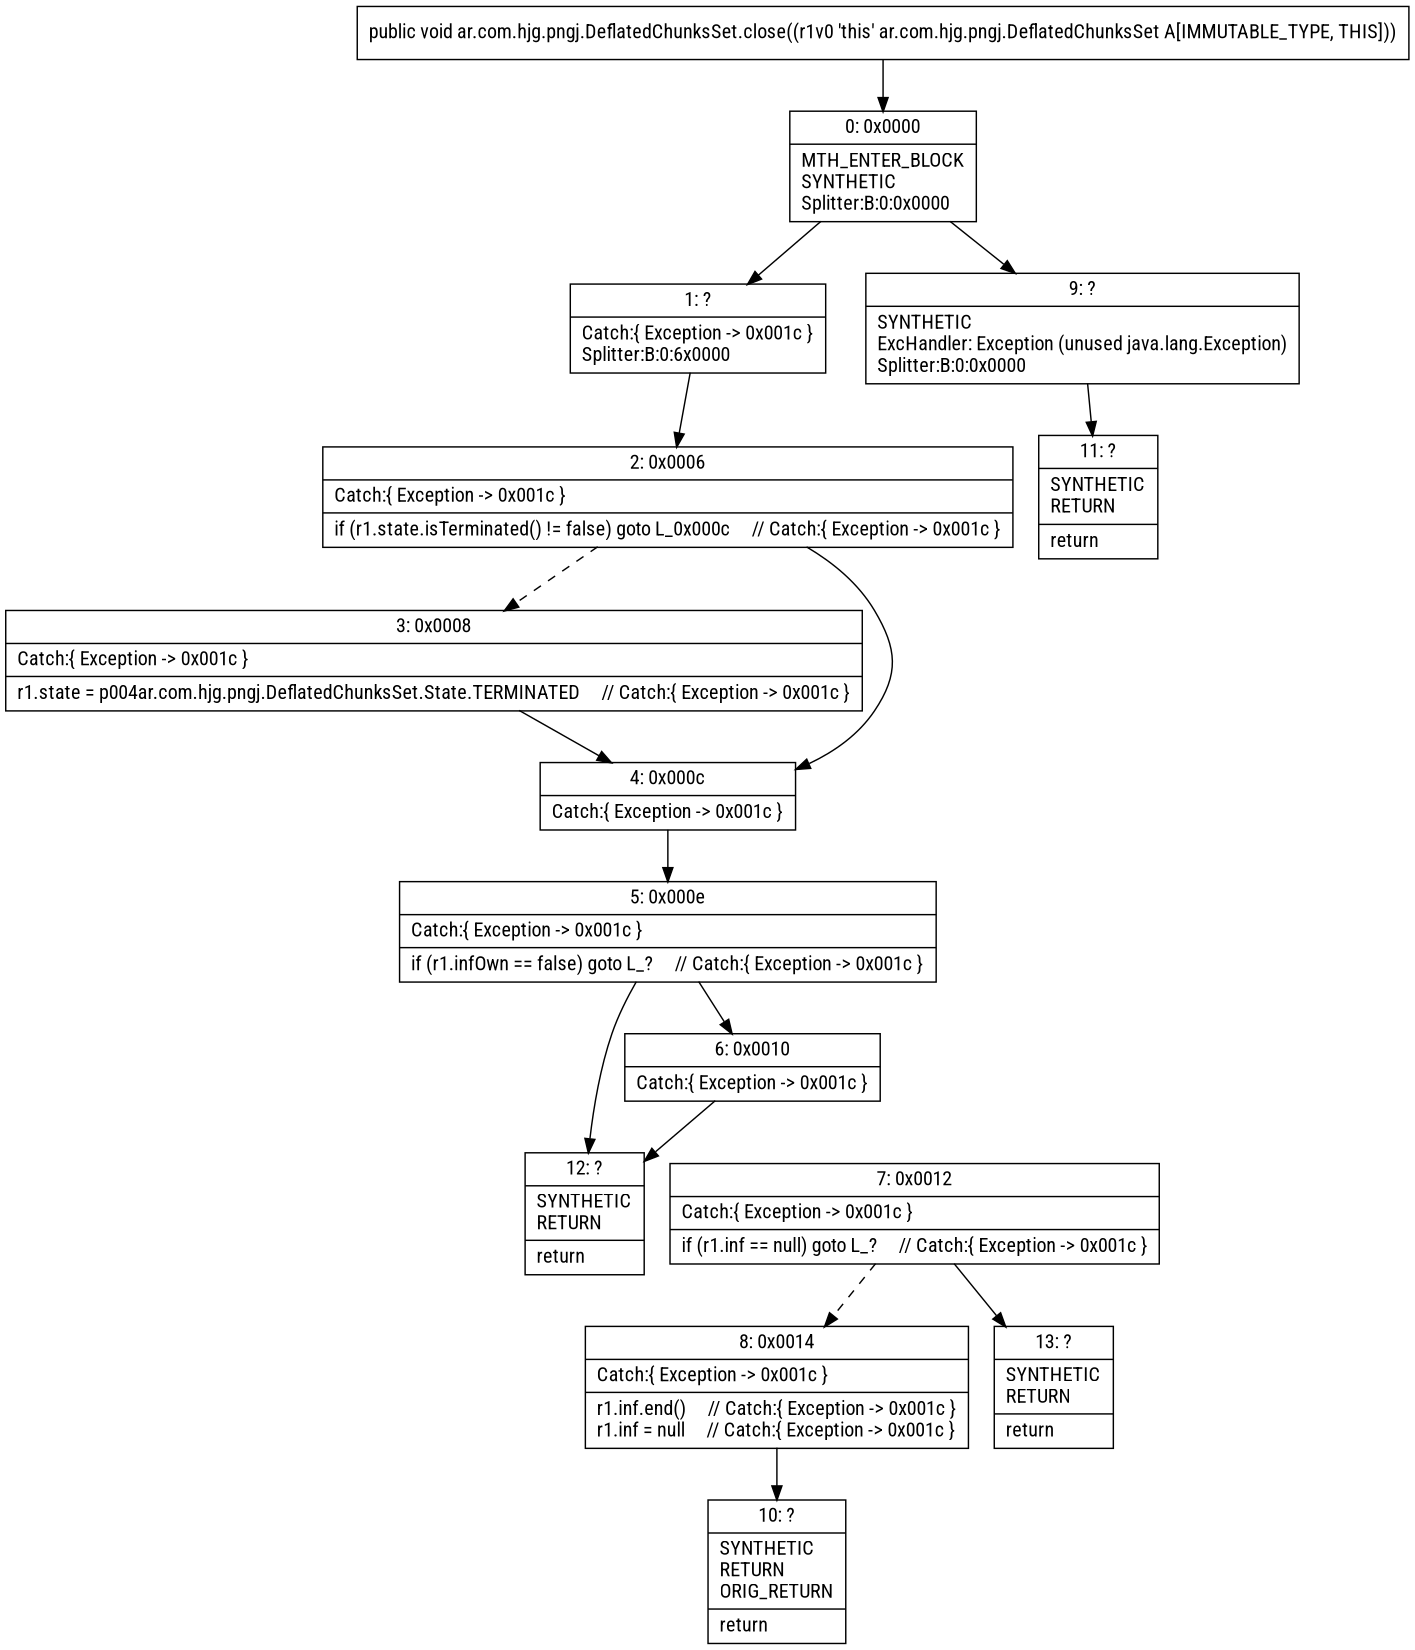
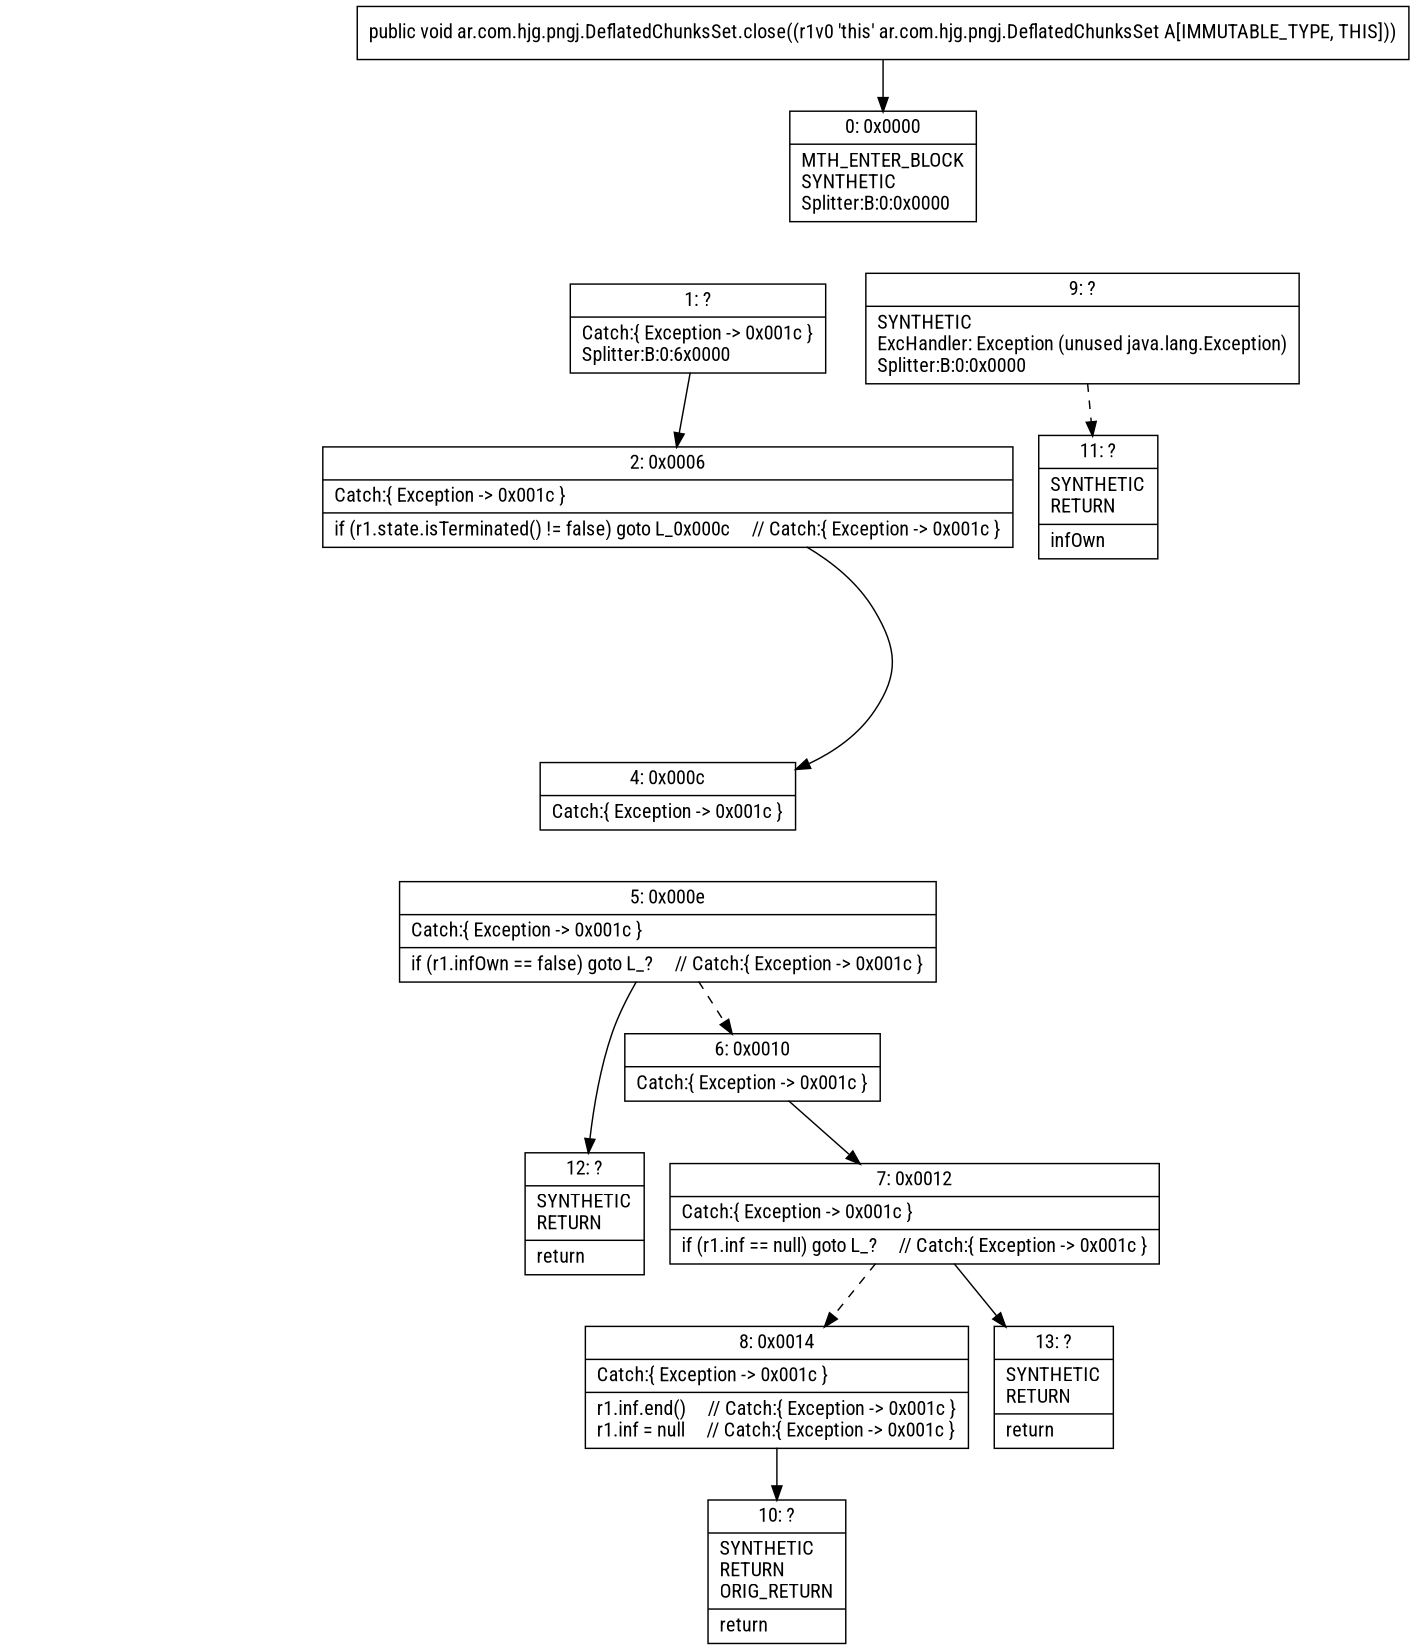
edge "0: 0x0000" -> "9: ?": removed
edge "0: 0x0000" -> "1: ?": removed
edge "9: ?" -> "11: ?": style solid -> dashed
node "11: ?": text "return" -> "infOwn"
node "3: 0x0008": removed
edge "4: 0x000c" -> "5: 0x000e": removed
edge "5: 0x000e" -> "6: 0x0010": style solid -> dashed
edge "6: 0x0010" -> "12: ?": now "6: 0x0010" -> "7: 0x0012"
